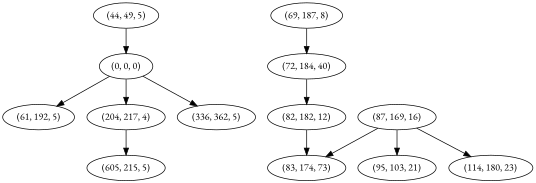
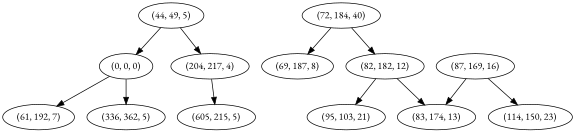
edge "(69, 187, 8)" -> "(72, 184, 40)": reversed
edge "(0, 0, 0)" -> "(204, 217, 4)": now "(44, 49, 5)" -> "(204, 217, 4)"
node "(61, 192, 5)": label "(61, 192, 5)" -> "(61, 192, 7)"
edge "(87, 169, 16)" -> "(95, 103, 21)": now "(82, 182, 12)" -> "(95, 103, 21)"
node "(83, 174, 73)": label "(83, 174, 73)" -> "(83, 174, 13)"
node "(114, 180, 23)": label "(114, 180, 23)" -> "(114, 150, 23)"
